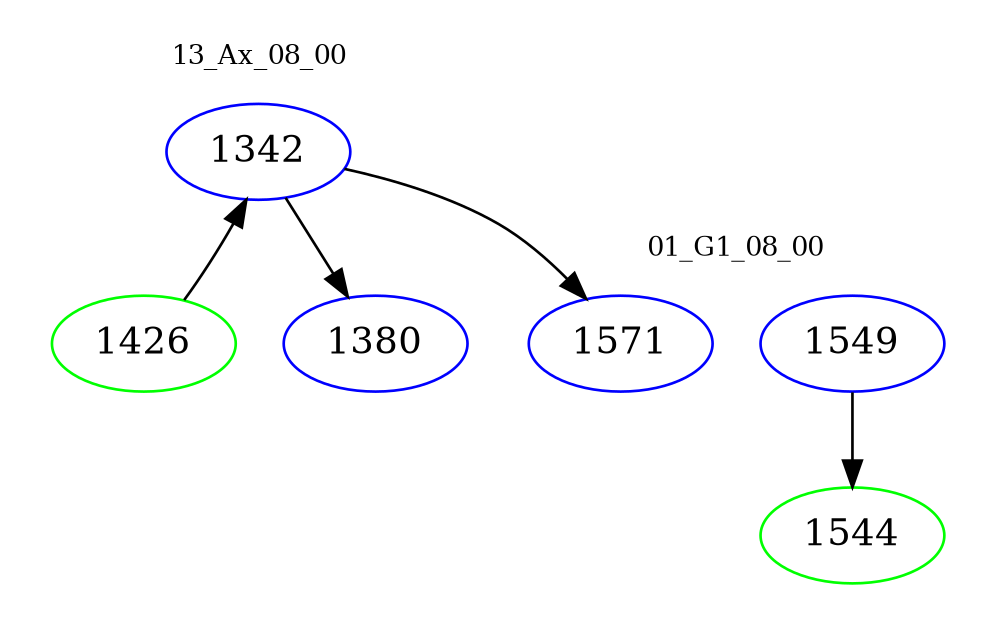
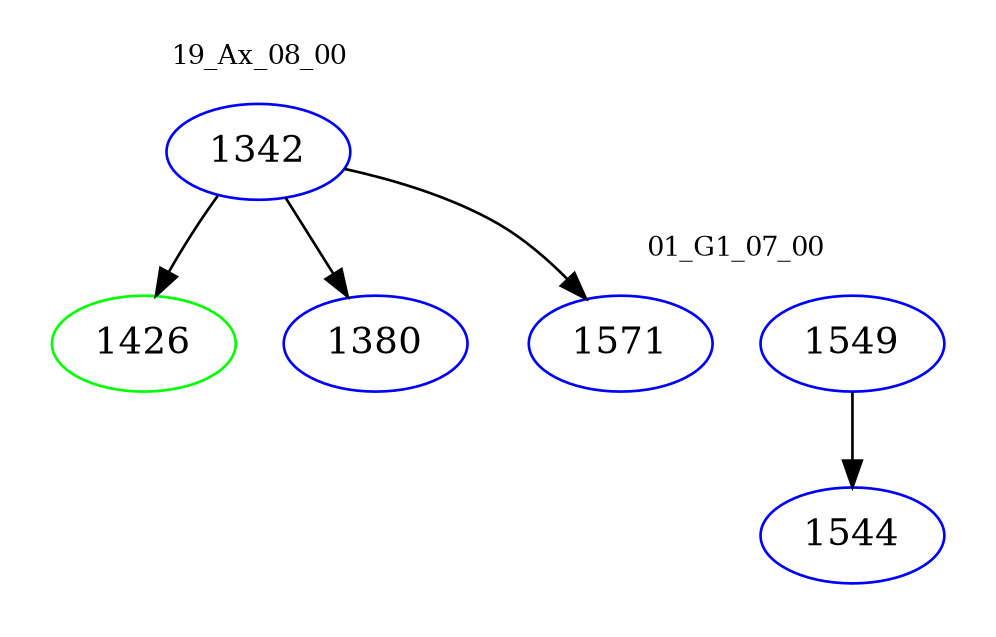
cluster "13_Ax_08_00": label "13_Ax_08_00" -> "19_Ax_08_00"
cluster "01_G1_08_00": label "01_G1_08_00" -> "01_G1_07_00"
edge "1426" -> "1342": reversed
node "1544": color green -> blue
